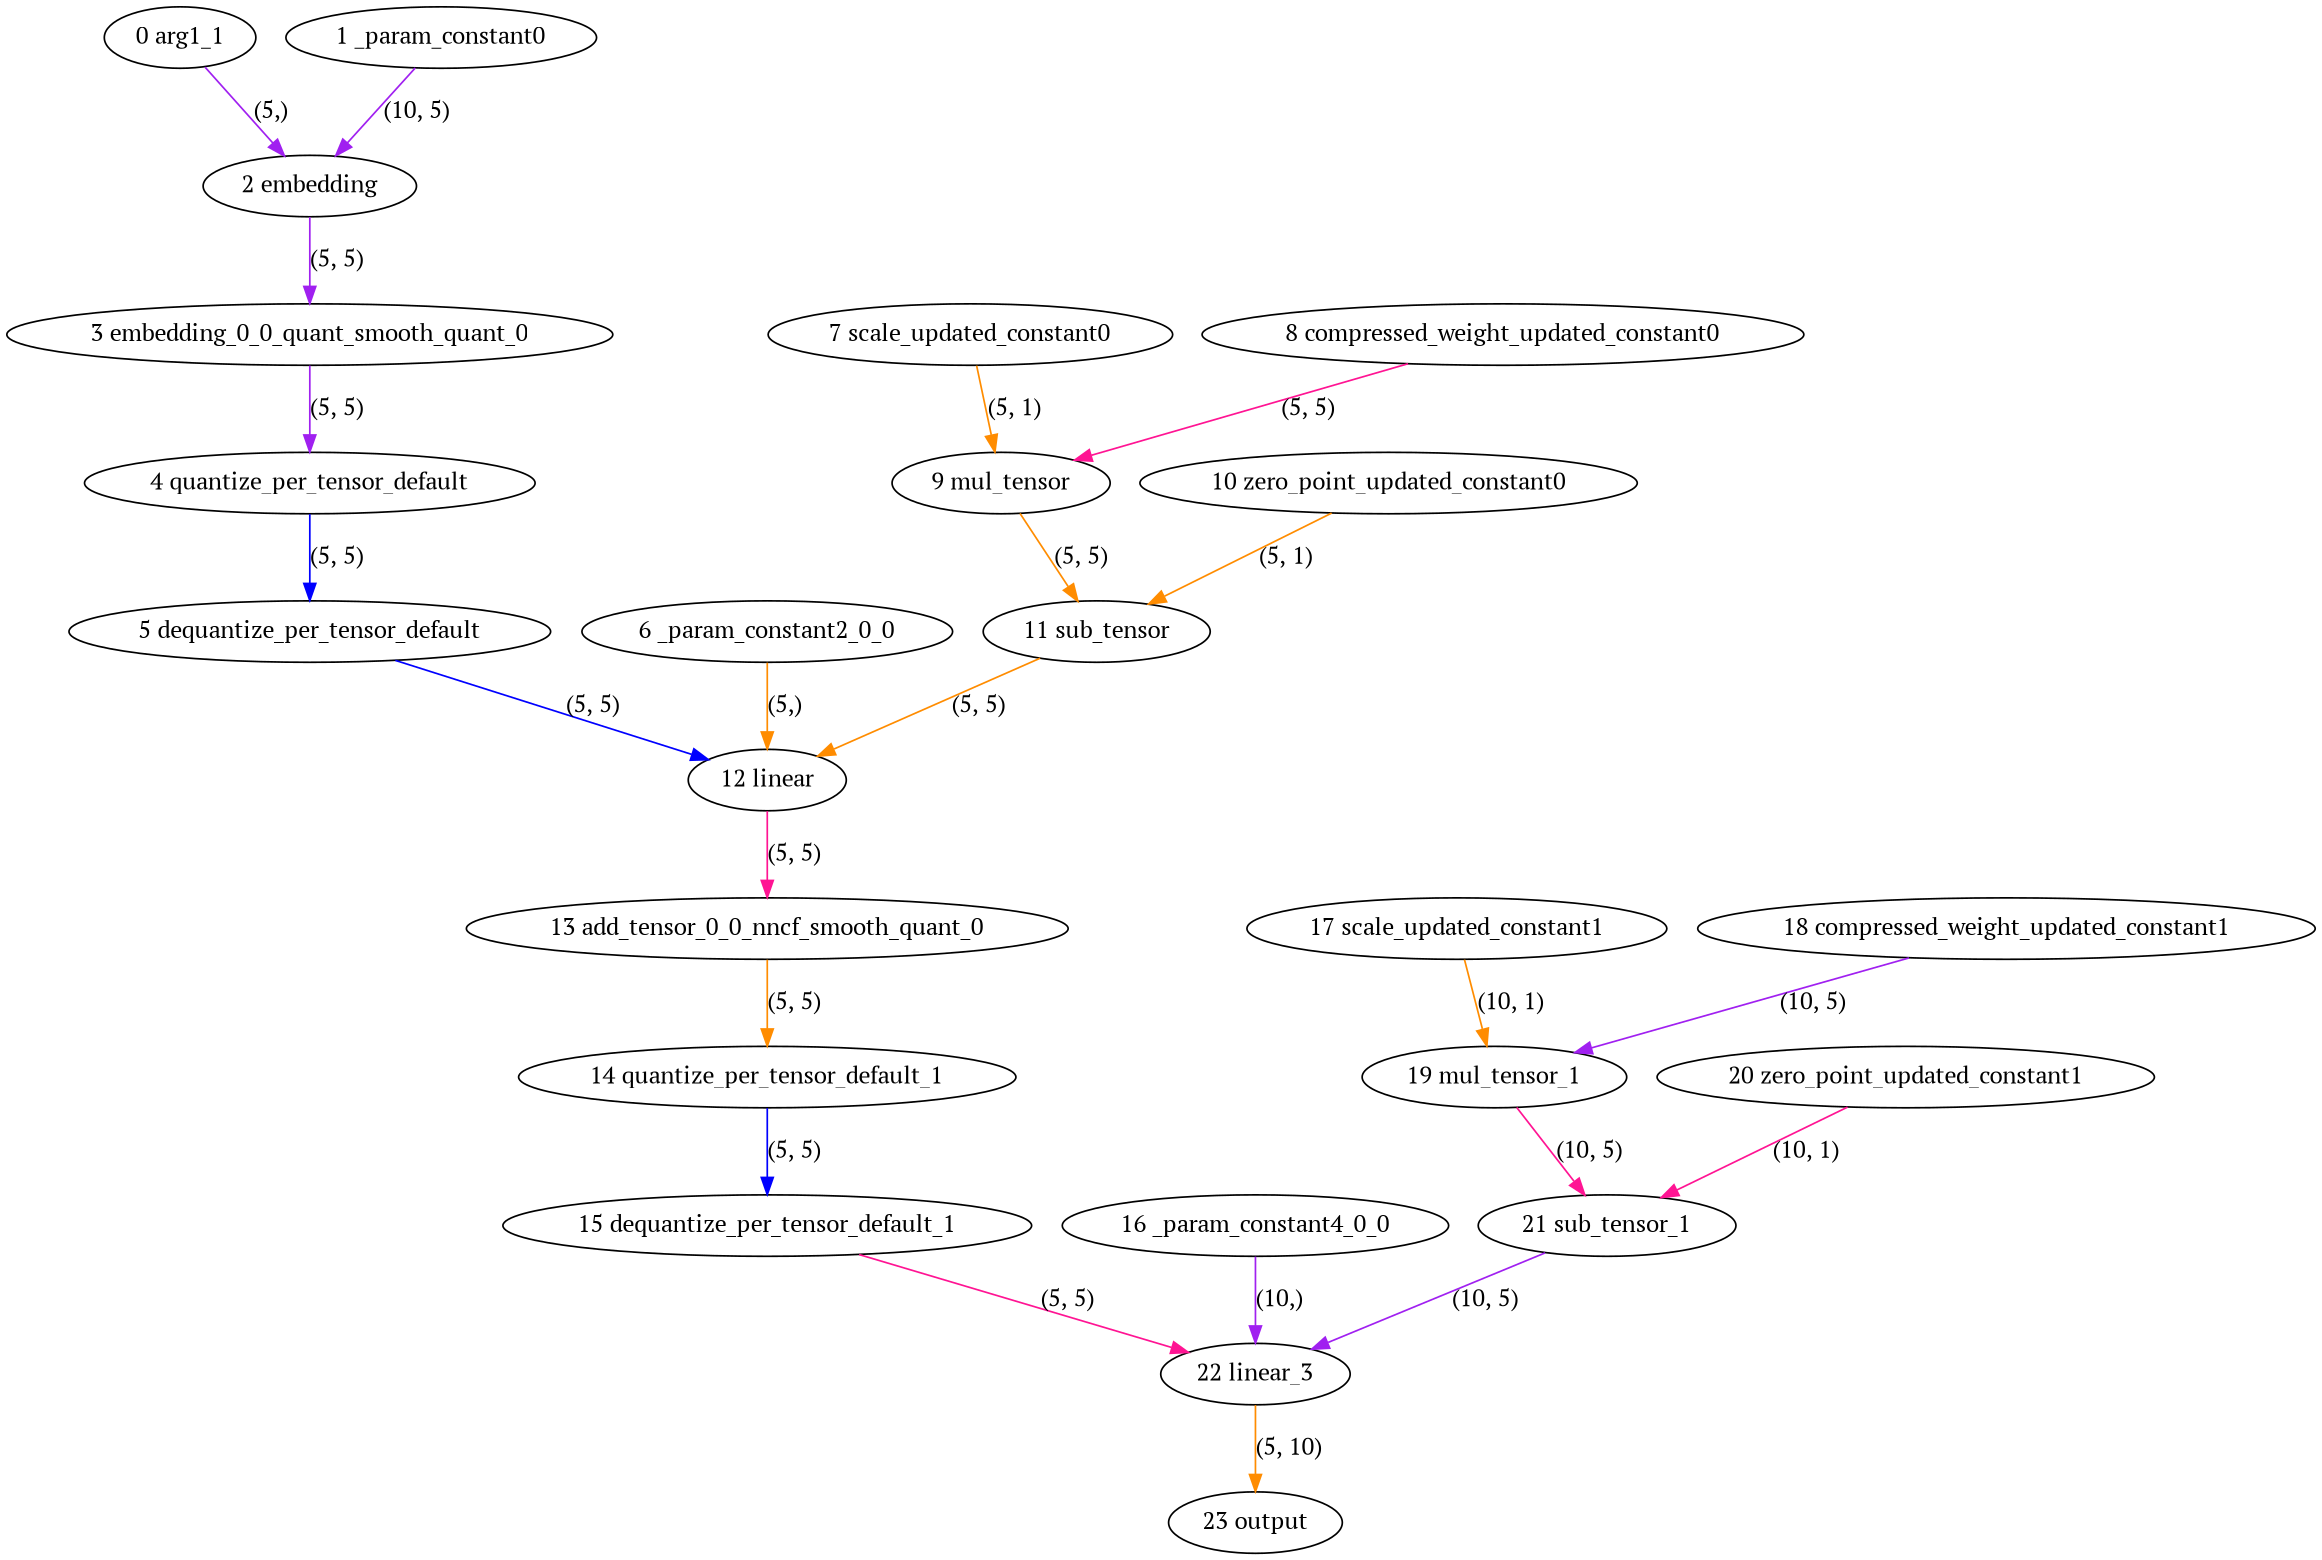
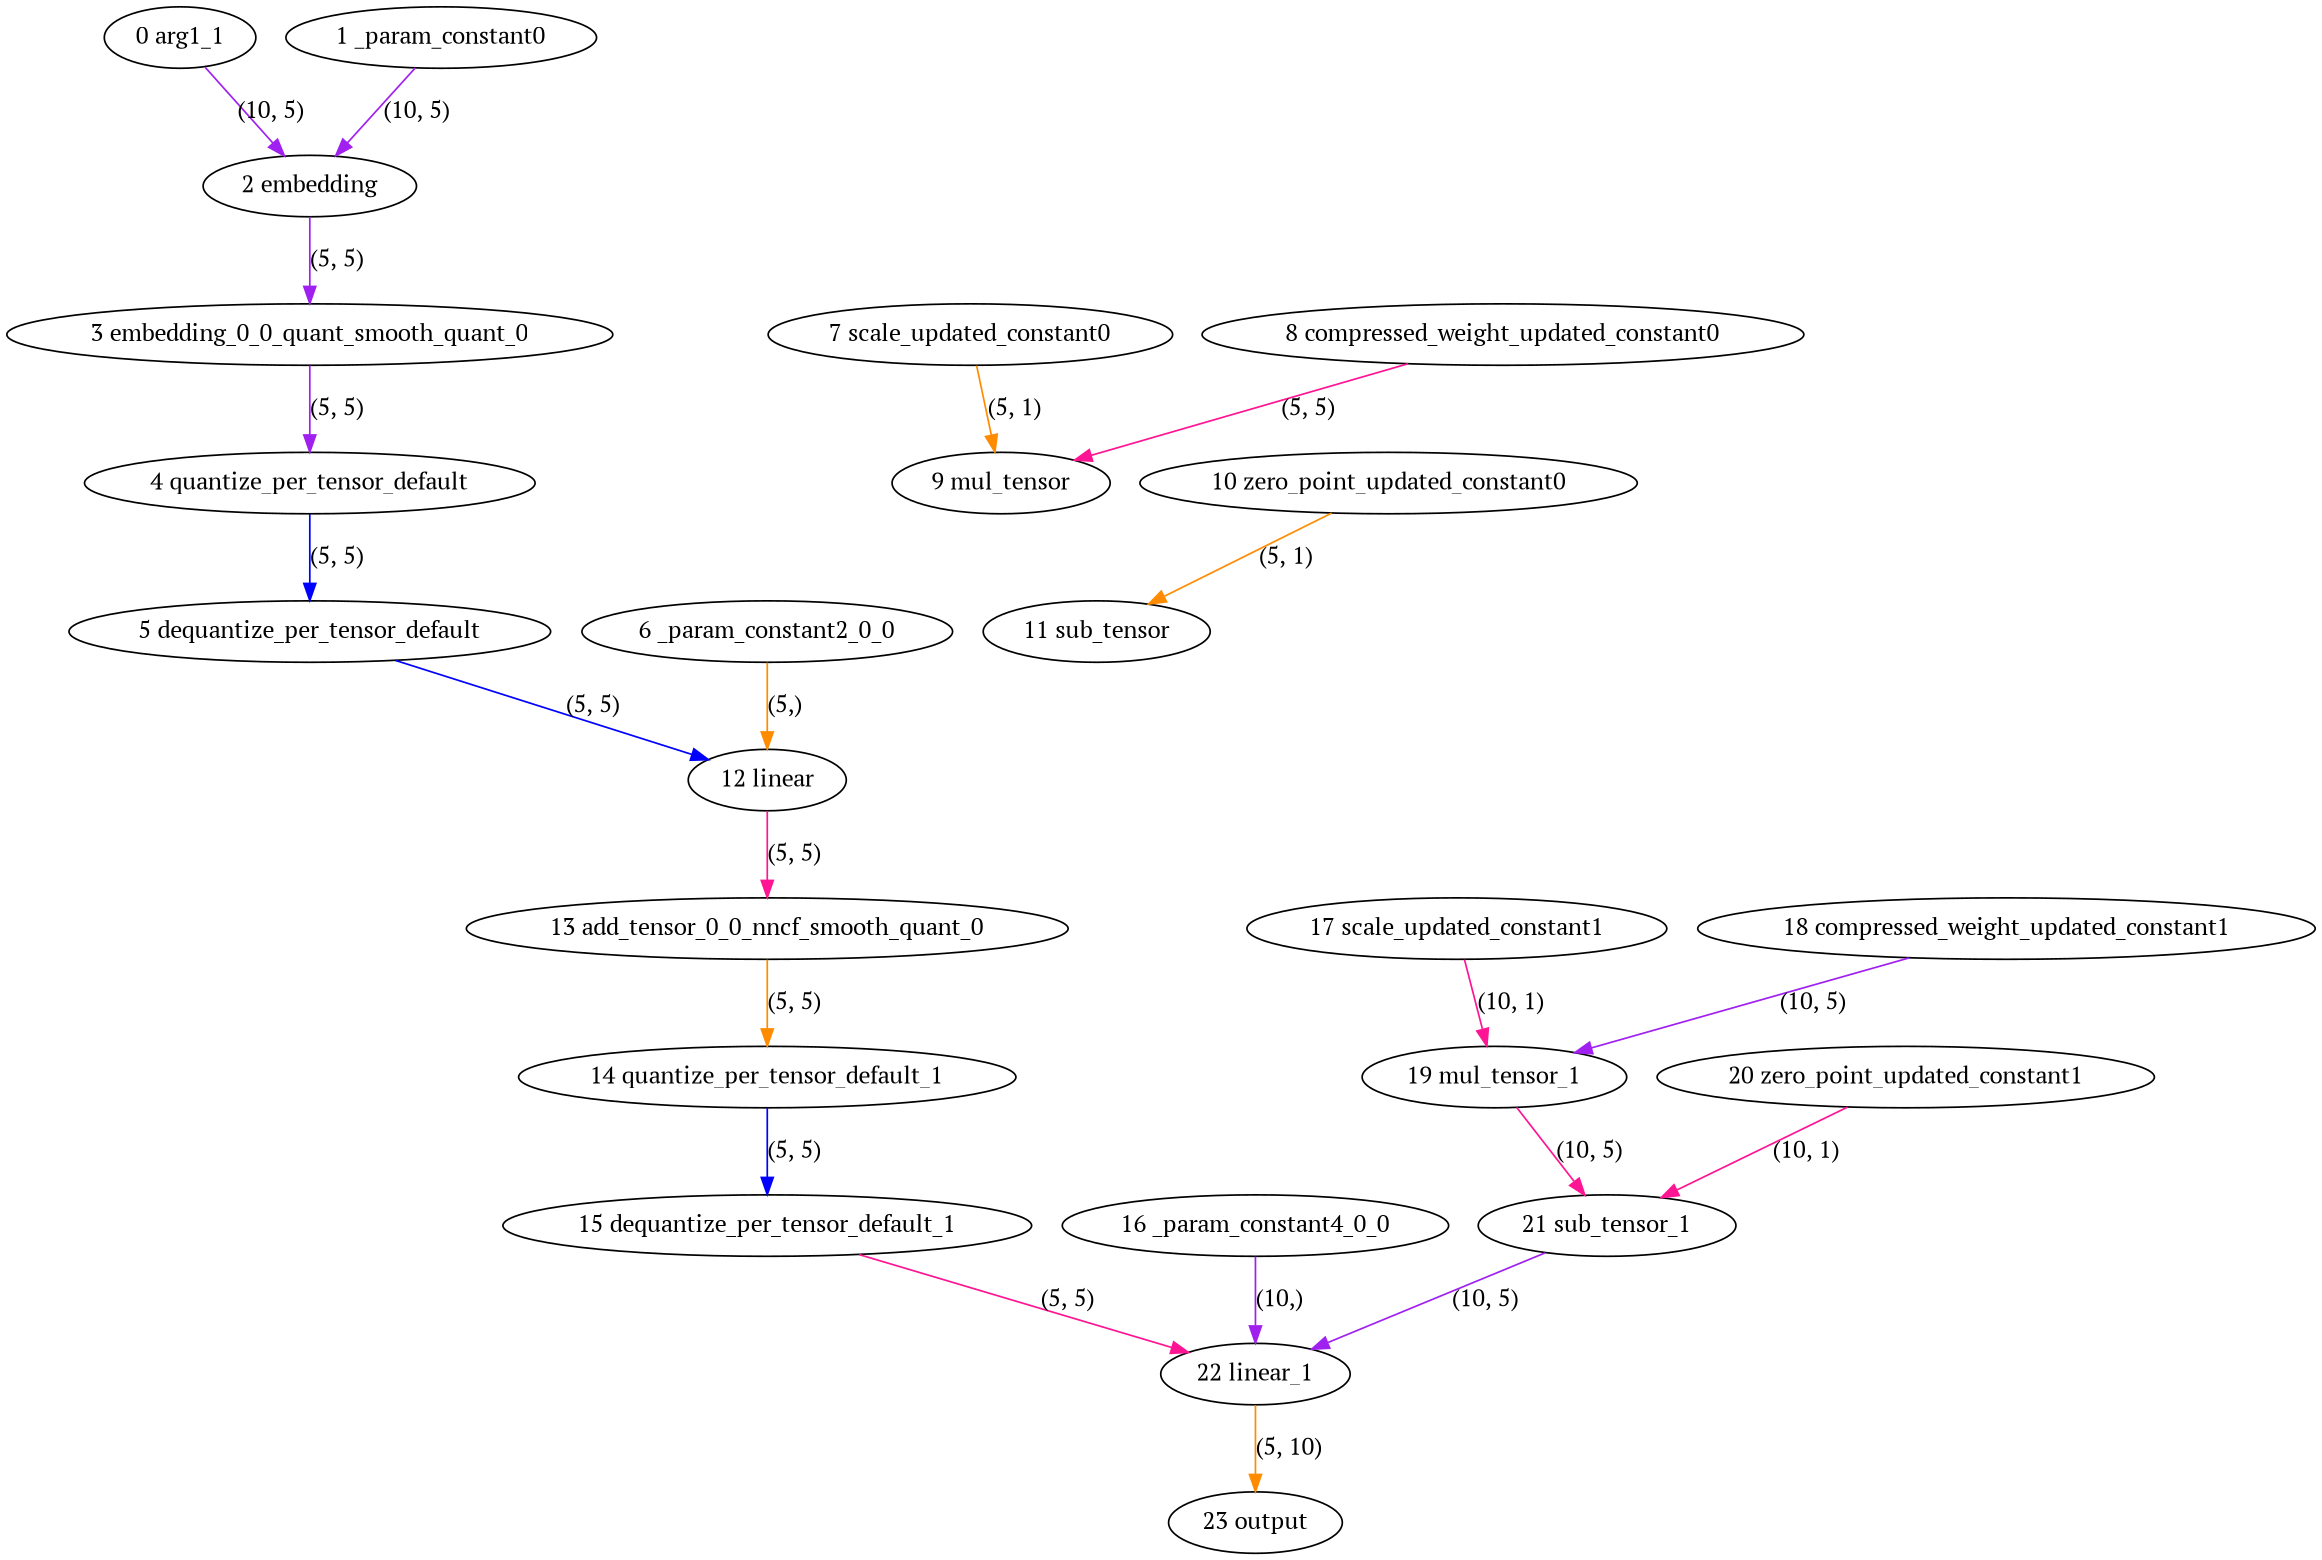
edge "0 arg1_1" -> "2 embedding": label "(5,)" -> "(10, 5)"
edge "9 mul_tensor" -> "11 sub_tensor": removed, label "(5, 5)"
edge "11 sub_tensor" -> "12 linear": removed, label "(5, 5)"
edge "17 scale_updated_constant1" -> "19 mul_tensor_1": color darkorange -> deeppink
node "22 linear_3": label "22 linear_3" -> "22 linear_1"
